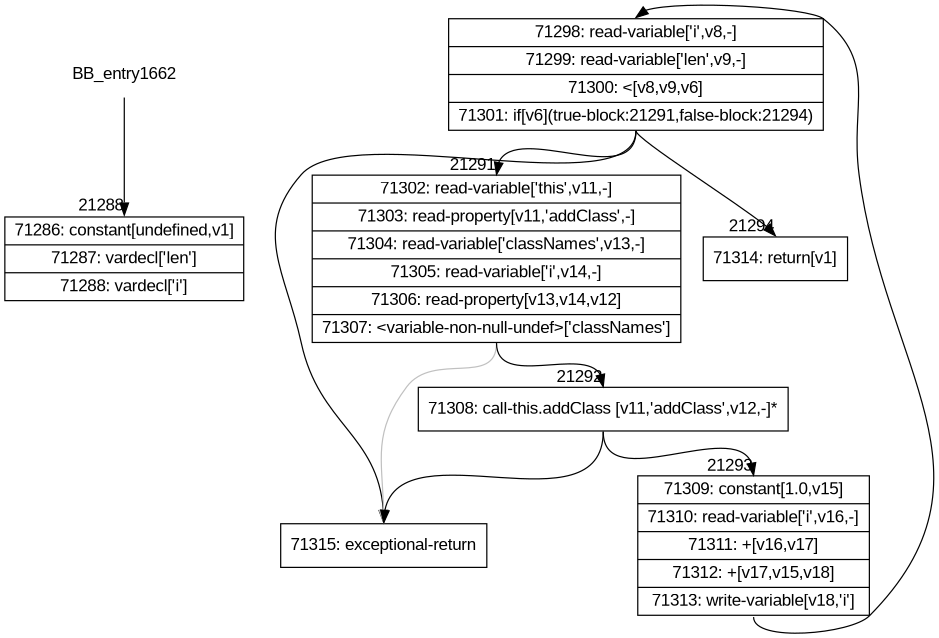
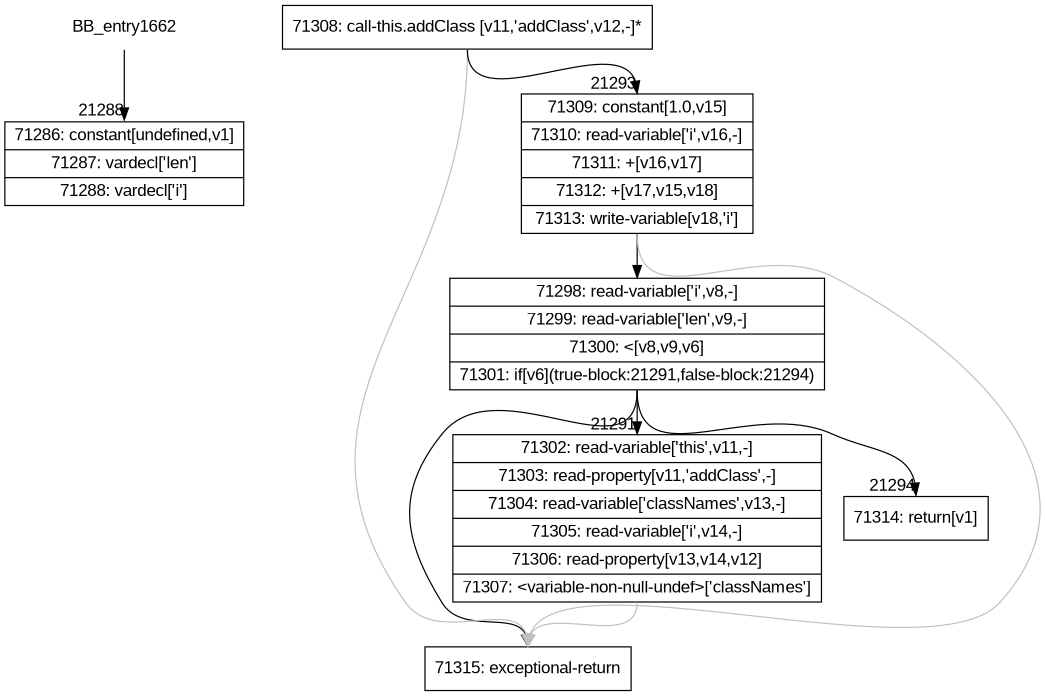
edge "71302: read-variable['this',v11,-]" -> "71308: call-this.addClass [v11,'addClass',v12,-]*": removed
edge "71308: call-this.addClass [v11,'addClass',v12,-]*" -> "71315: exceptional-return": color black -> gray
edge "71309: constant[1.0,v15]" -> "71315: exceptional-return": added
